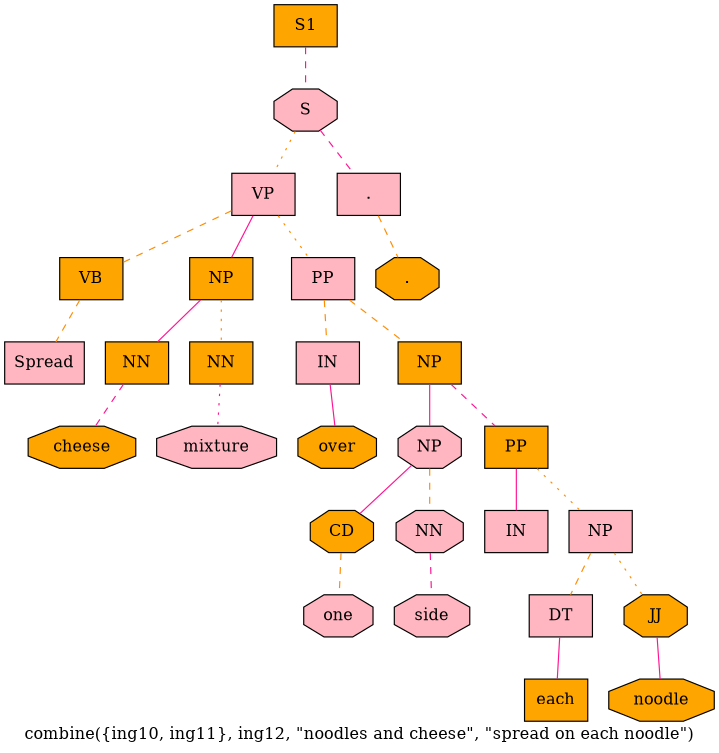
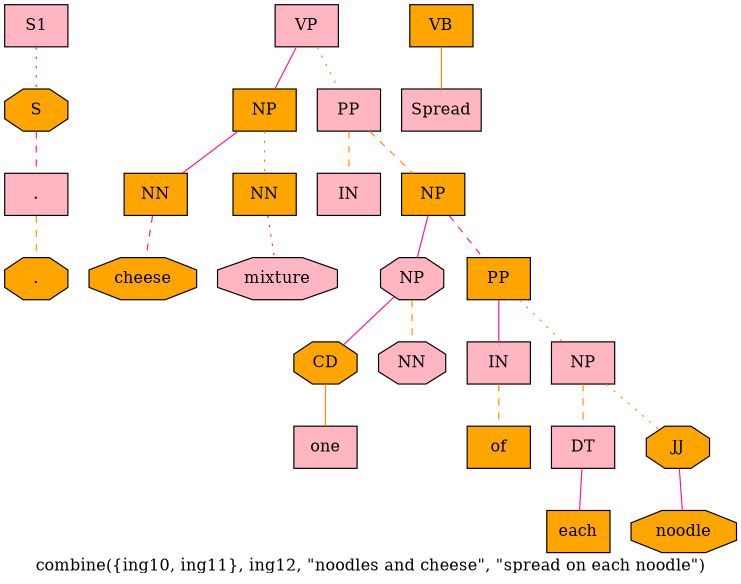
node "S1": fillcolor orange -> lightpink
edge "S1" -- "S": style dashed -> dotted
node "S": fillcolor lightpink -> orange
edge "S" -- "VP": removed
edge "VP" -- "VB": removed
edge "VB" -- "Spread": style dashed -> solid
node "over": removed
node "of": added
edge "CD" -- "one": style dashed -> solid
node "one": shape octagon -> box
node "side": removed
